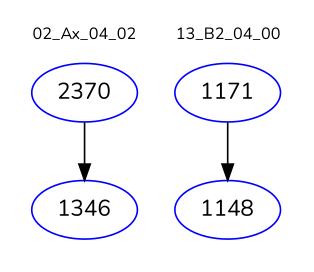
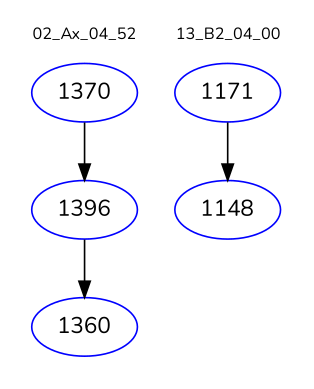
cluster "02_Ax_04_02": label "02_Ax_04_02" -> "02_Ax_04_52"
node "2370": label "2370" -> "1370"
node "1346": label "1346" -> "1396"
node "1360": added
